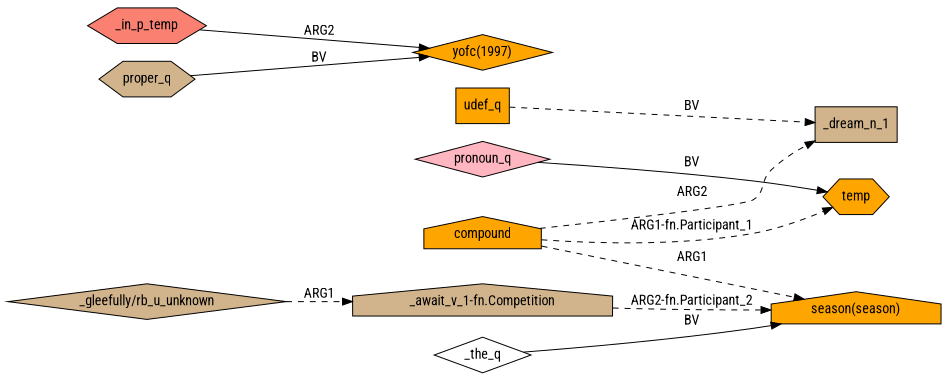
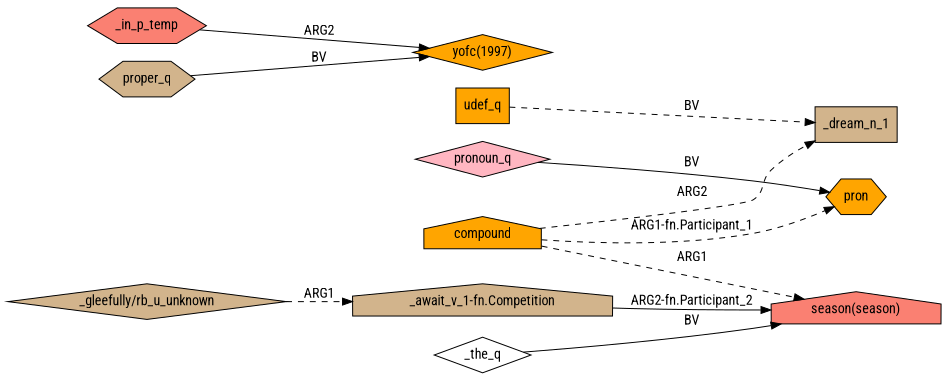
node "temp": label "temp" -> "pron"
edge "_await_v_1-fn.Competition" -> "season(season)": style dashed -> solid
node "season(season)": fillcolor orange -> salmon
